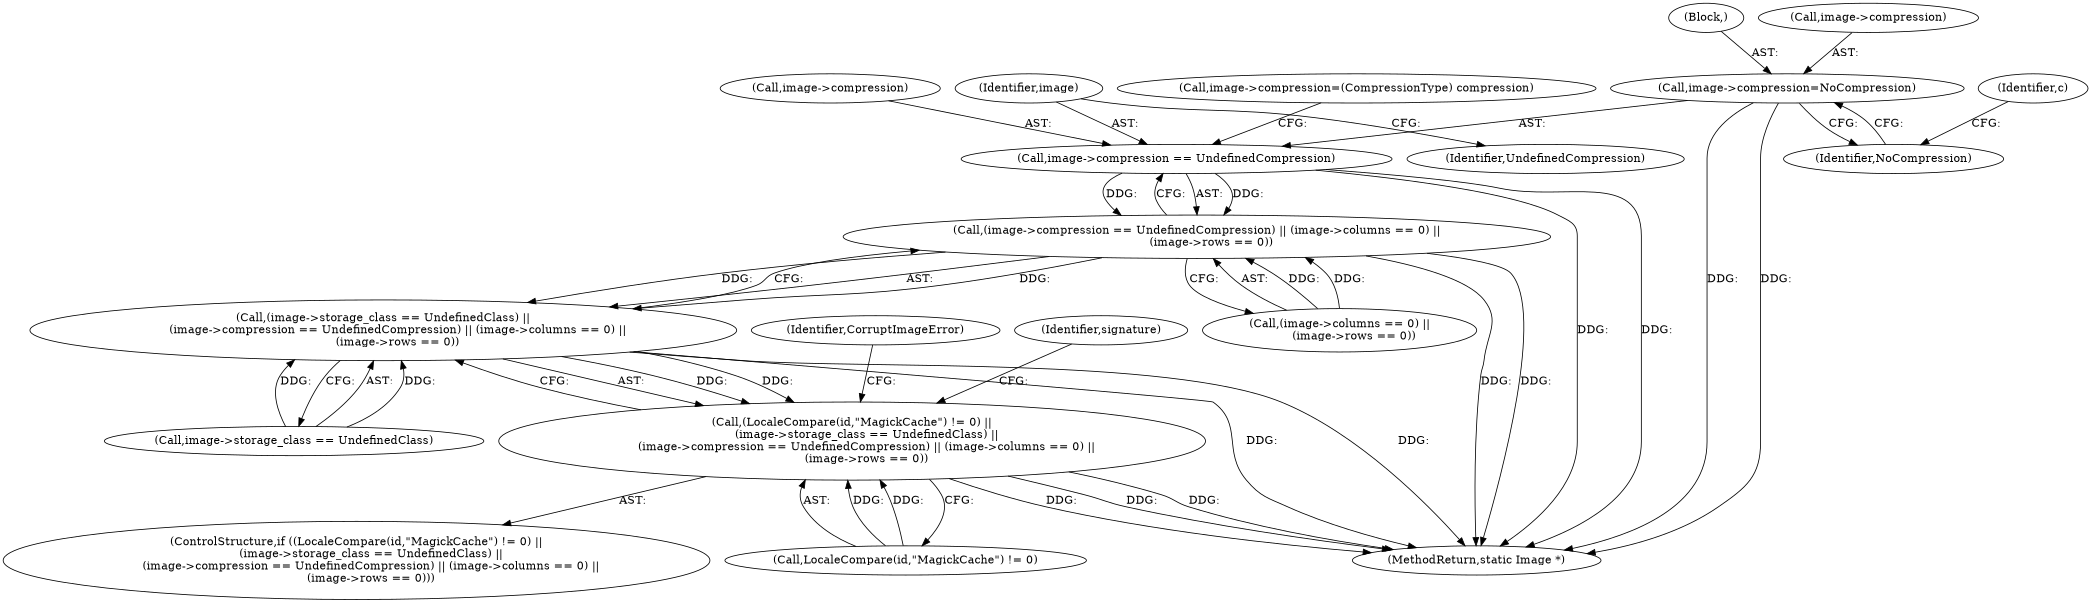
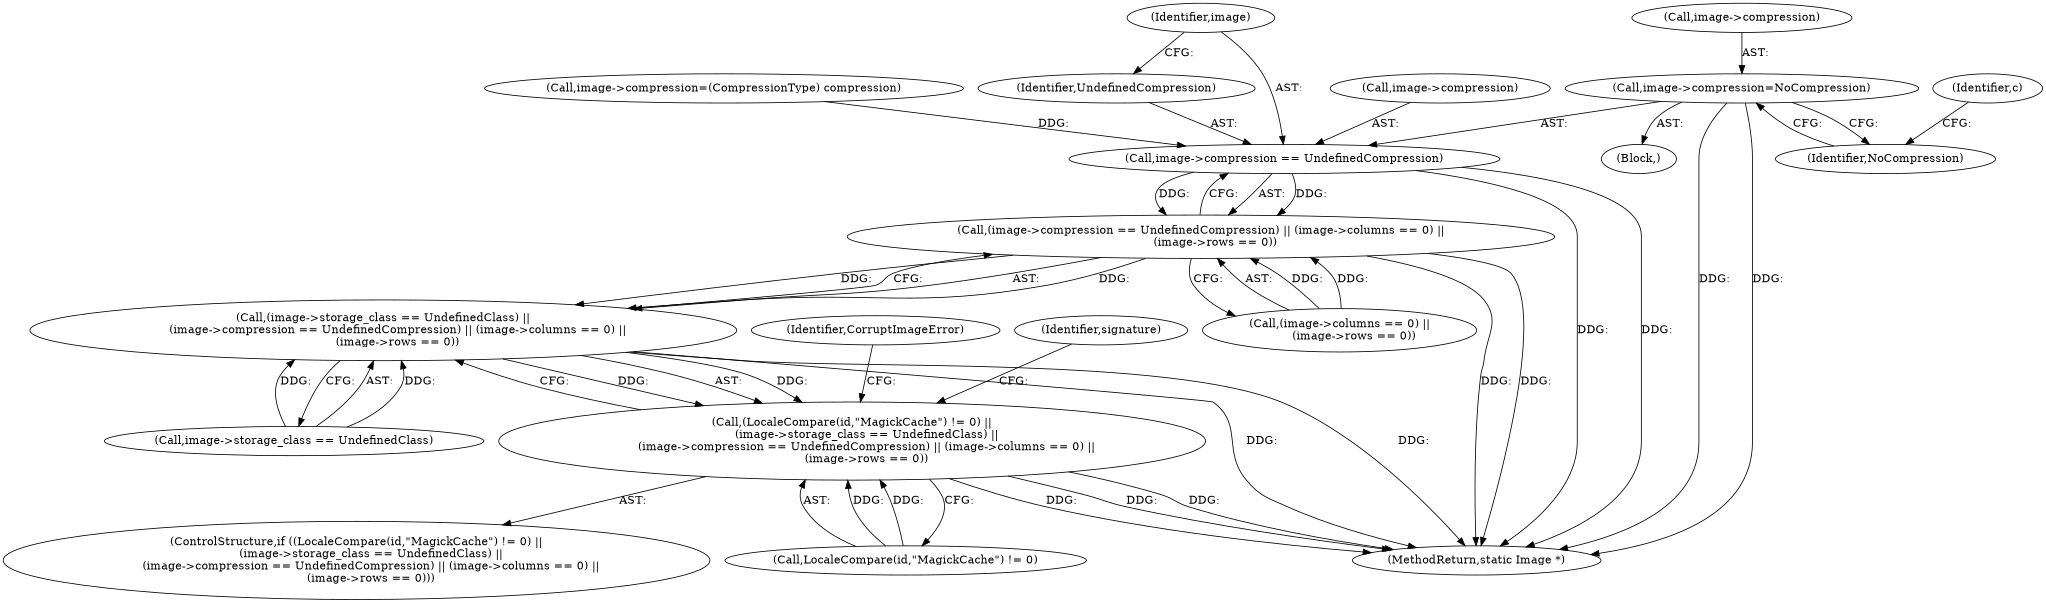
edge "(Block,)" -> "(Call,image->compression=NoCompression)": reversed
edge "(Identifier,UndefinedCompression)" -> "(Call,image->compression == UndefinedCompression)": added, label "AST:"
edge "(Call,image->compression=(CompressionType) compression)" -> "(Call,image->compression == UndefinedCompression)": label "CFG: " -> "DDG: "
